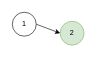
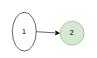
node "1": size 24x24 -> 24x39
